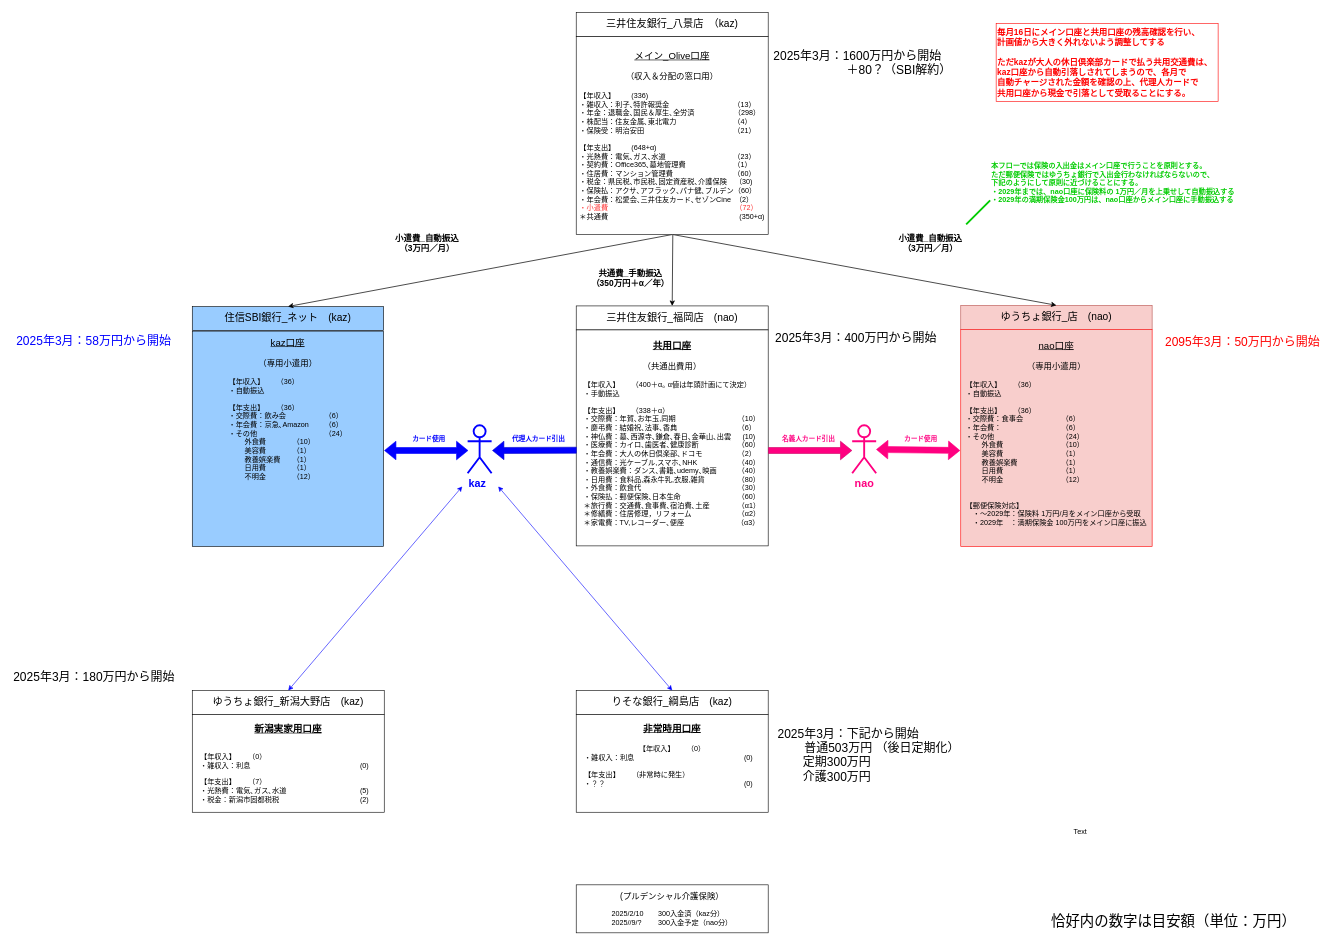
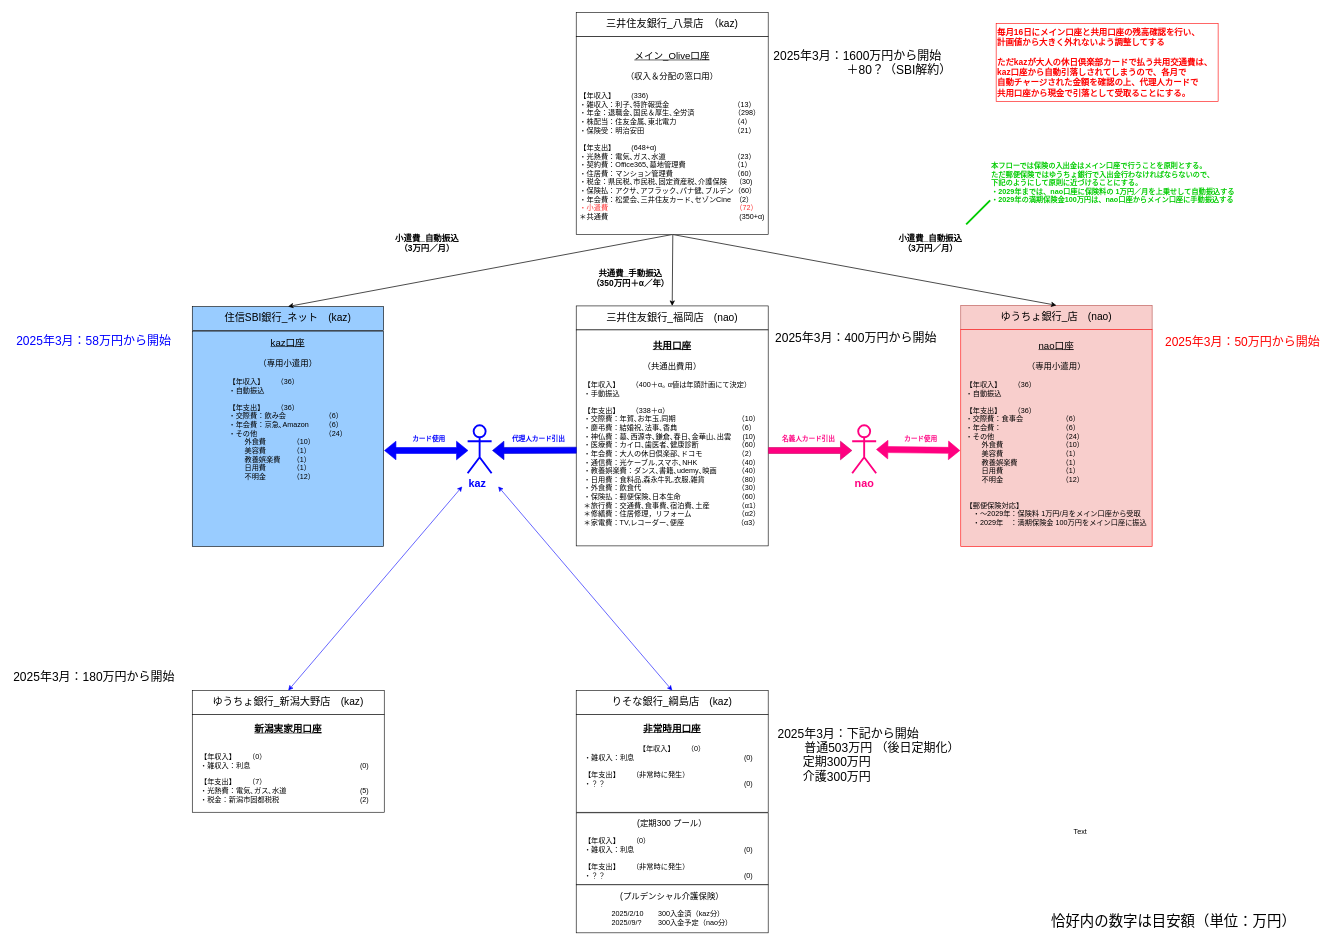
node "2095年3月：50万円から開始": label "2095年3月：50万円から開始" -> "2025年3月：50万円から開始"
node "(定期300 プール） 【年収入】 （0） ・雑収入：利息 (0) 【年支出】 （非常時に発生） ・？？ (0)": added
